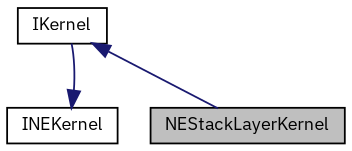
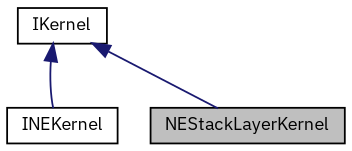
edge "IKernel" -> "INEKernel": reversed
